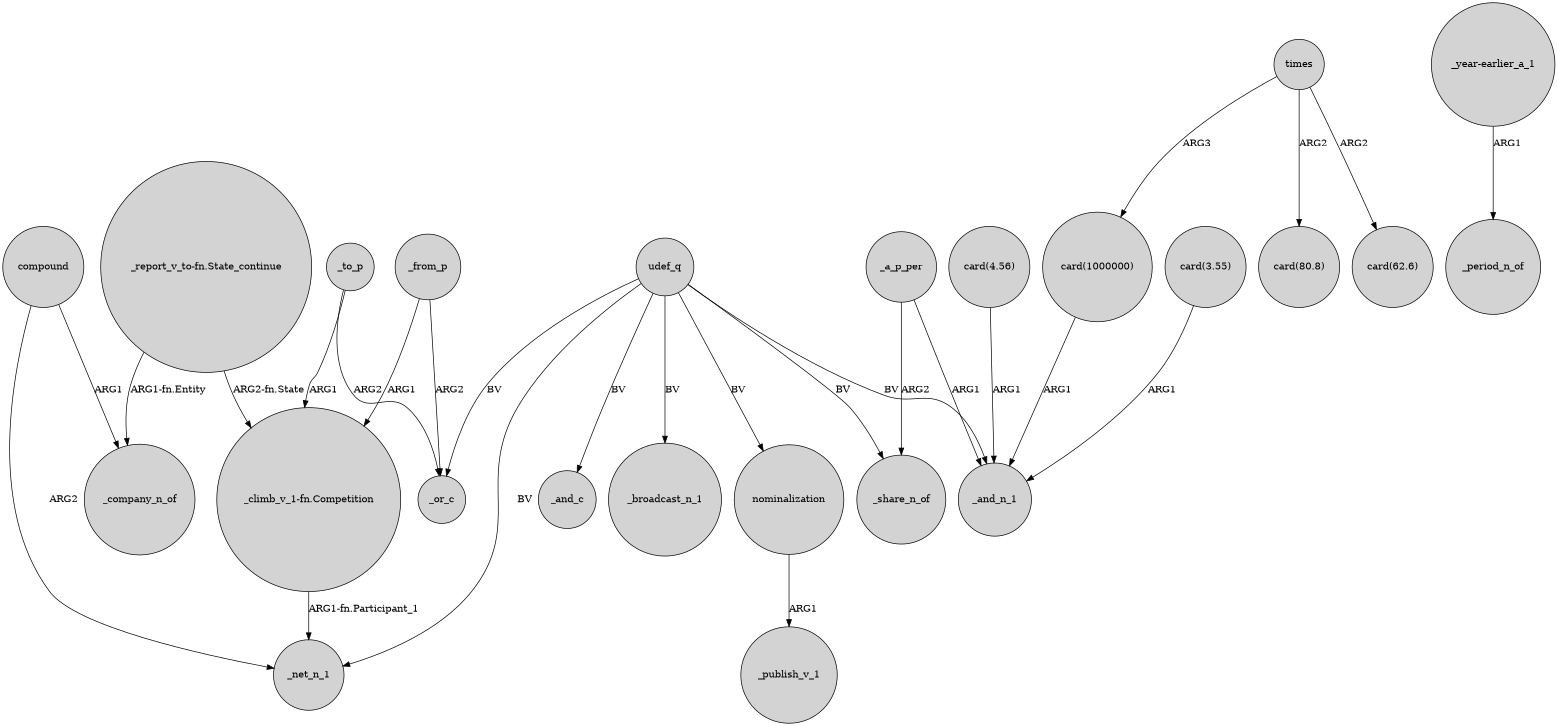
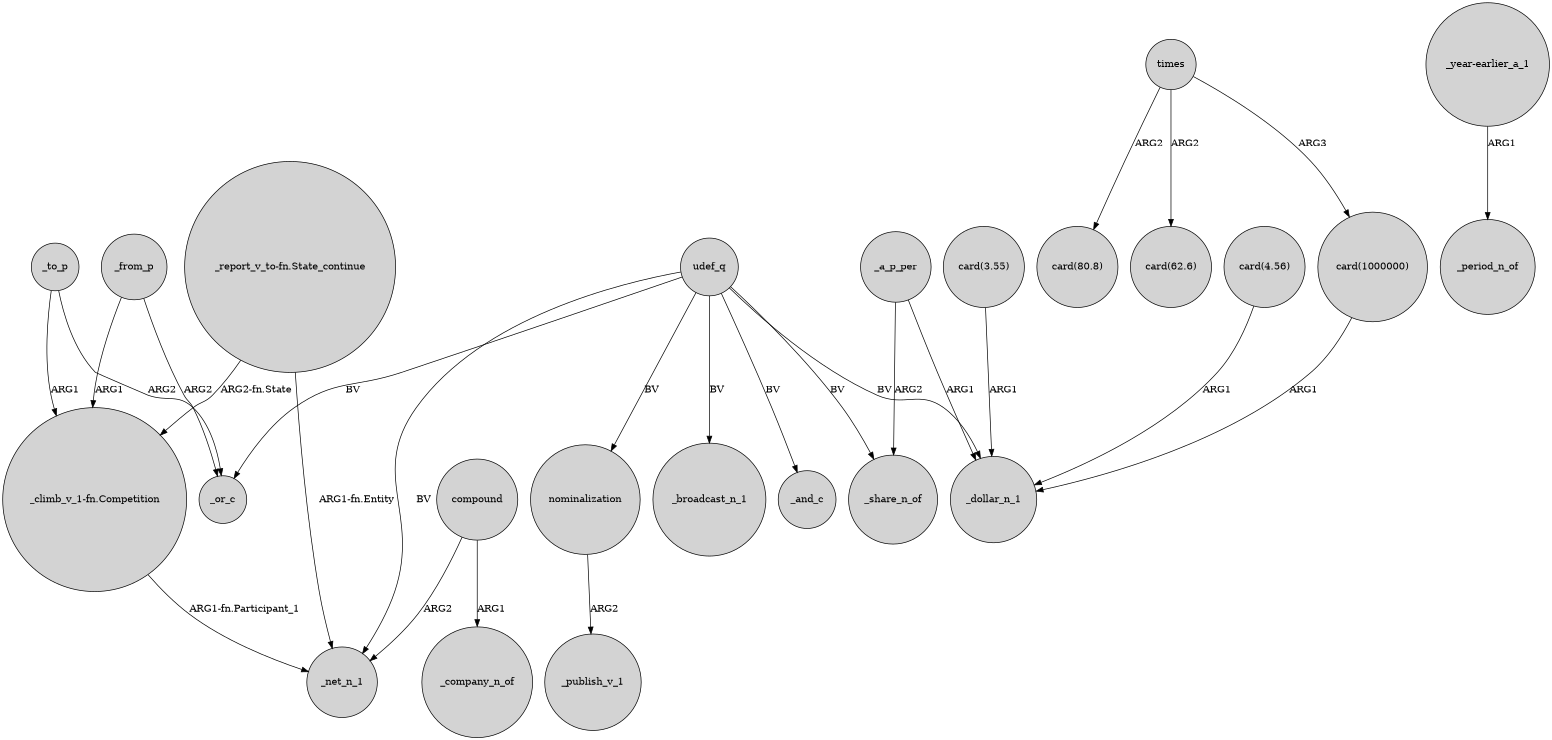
edge "_report_v_to-fn.State_continue" -> "_company_n_of": now "_report_v_to-fn.State_continue" -> "_net_n_1"
node "_and_n_1": label "_and_n_1" -> "_dollar_n_1"
edge "nominalization" -> "_publish_v_1": label "ARG1" -> "ARG2"
